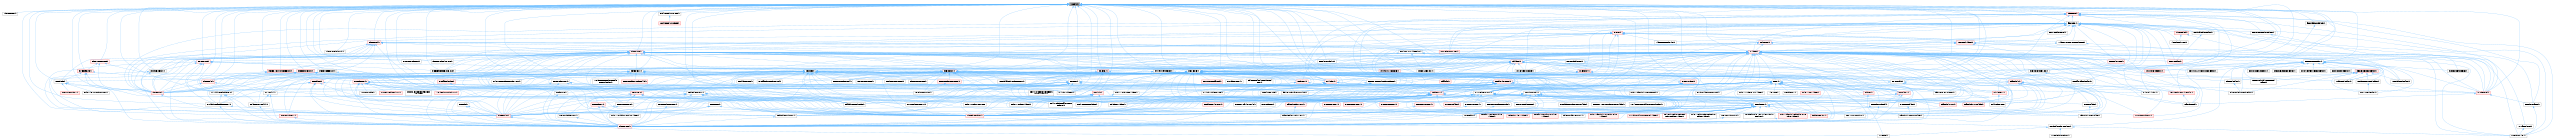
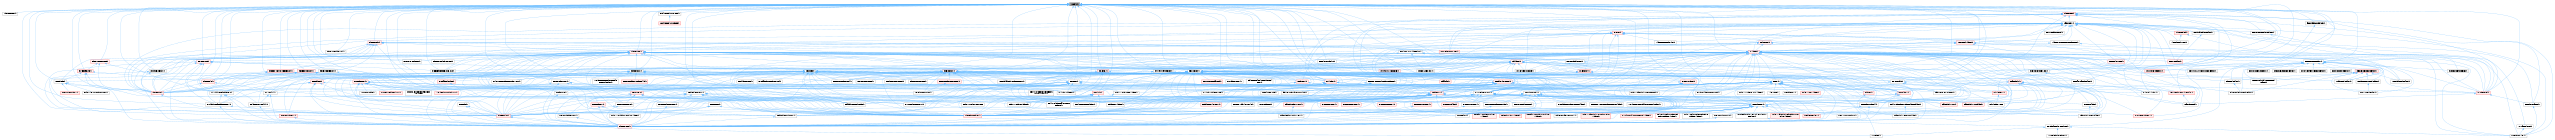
node "SVector2DSlider.h": label "SVector2DSlider.h" -> "PerlinNoiseChannelDetails2DSlider.h"
